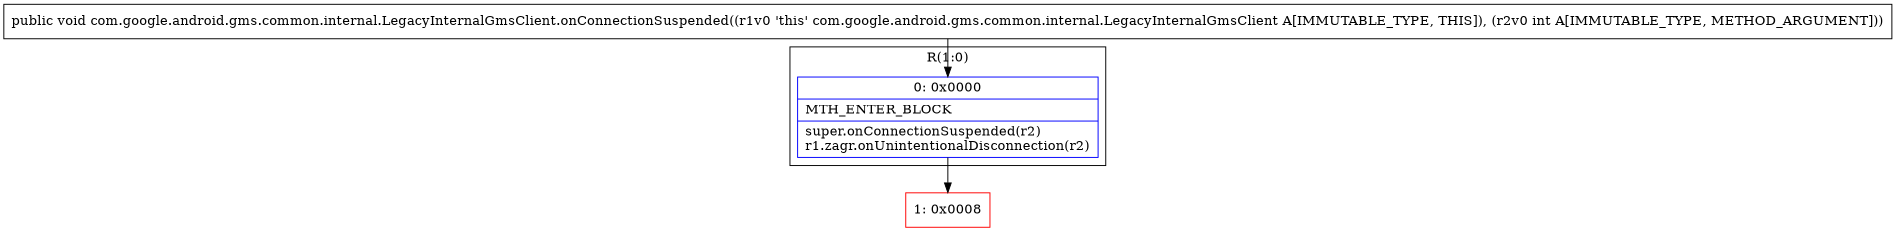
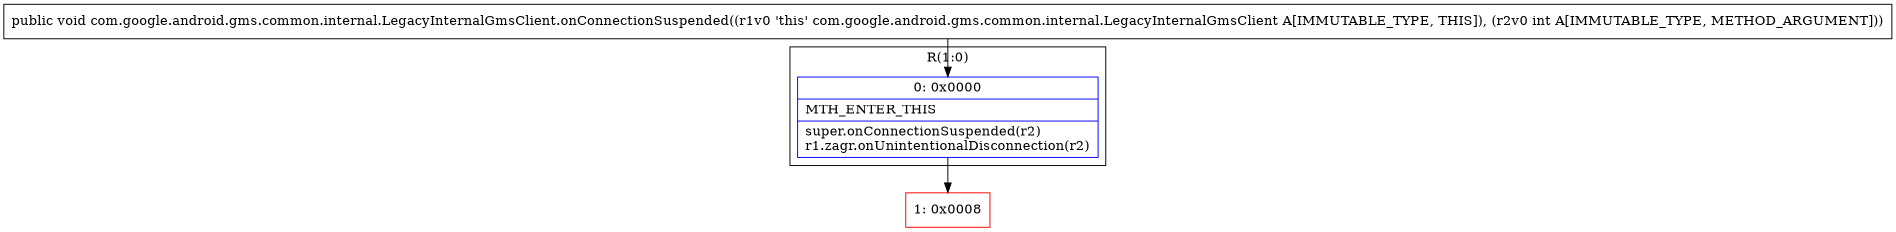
node "0: 0x0000": text "MTH_ENTER_BLOCK" -> "MTH_ENTER_THIS"
